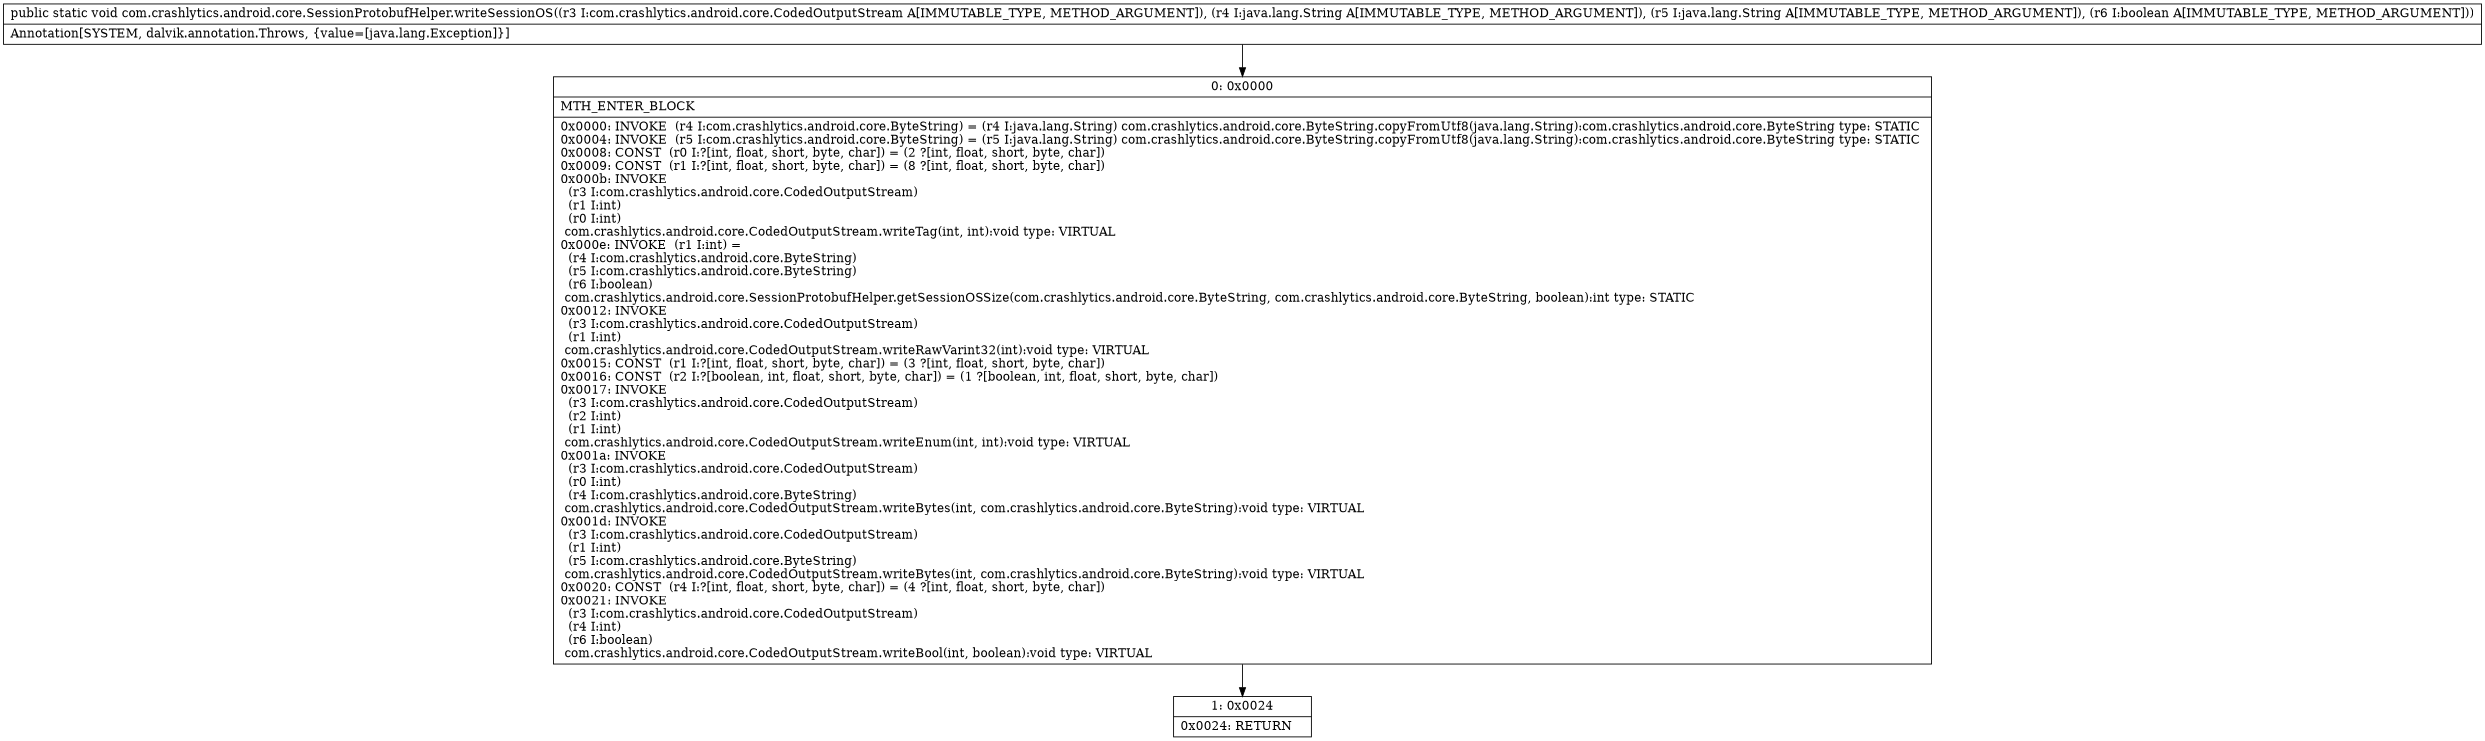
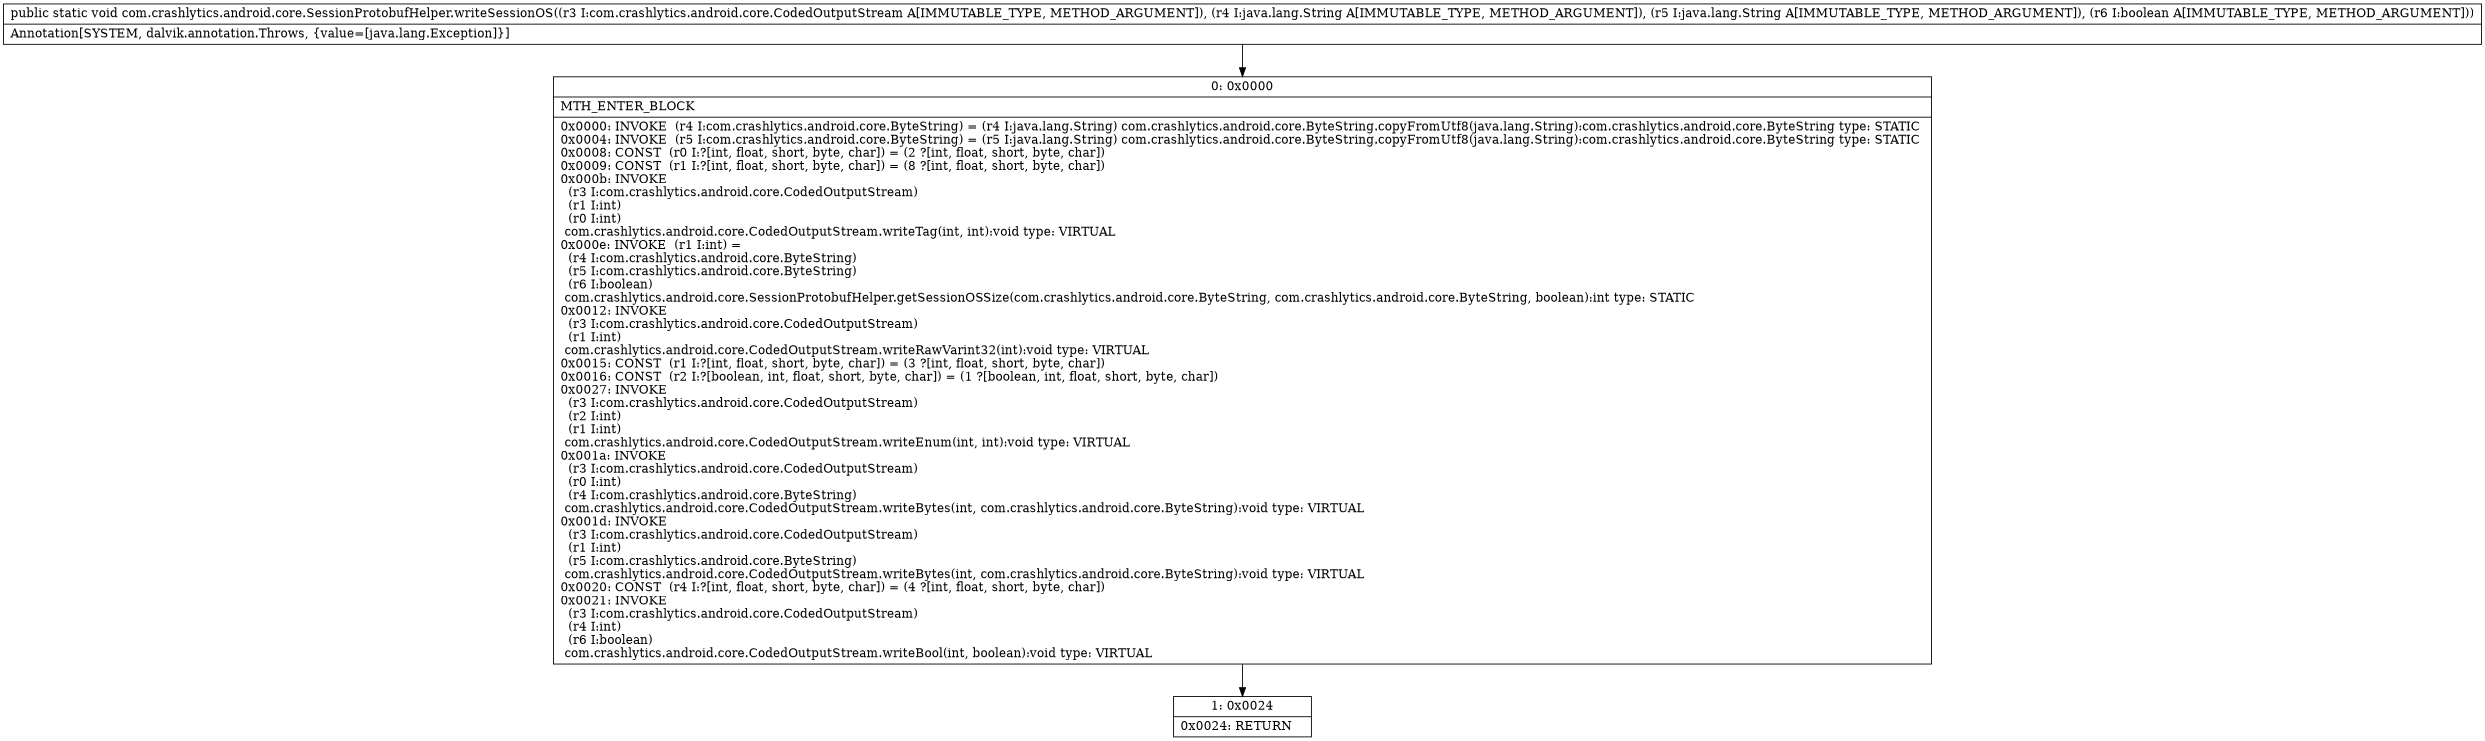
node "0: 0x0000": text "0x0017: INVOKE" -> "0x0027: INVOKE"
